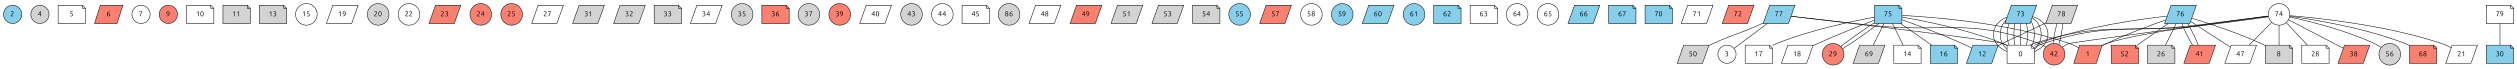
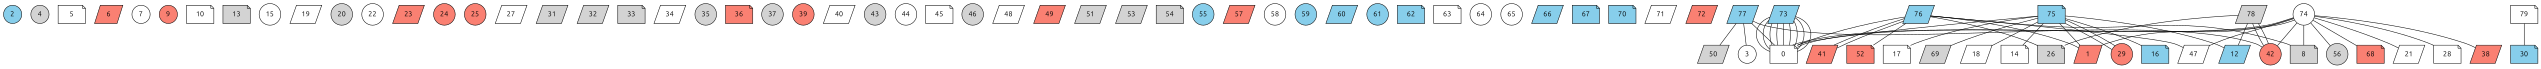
node "11": removed
node "86": label "86" -> "46"
edge "78" -- "26": added
